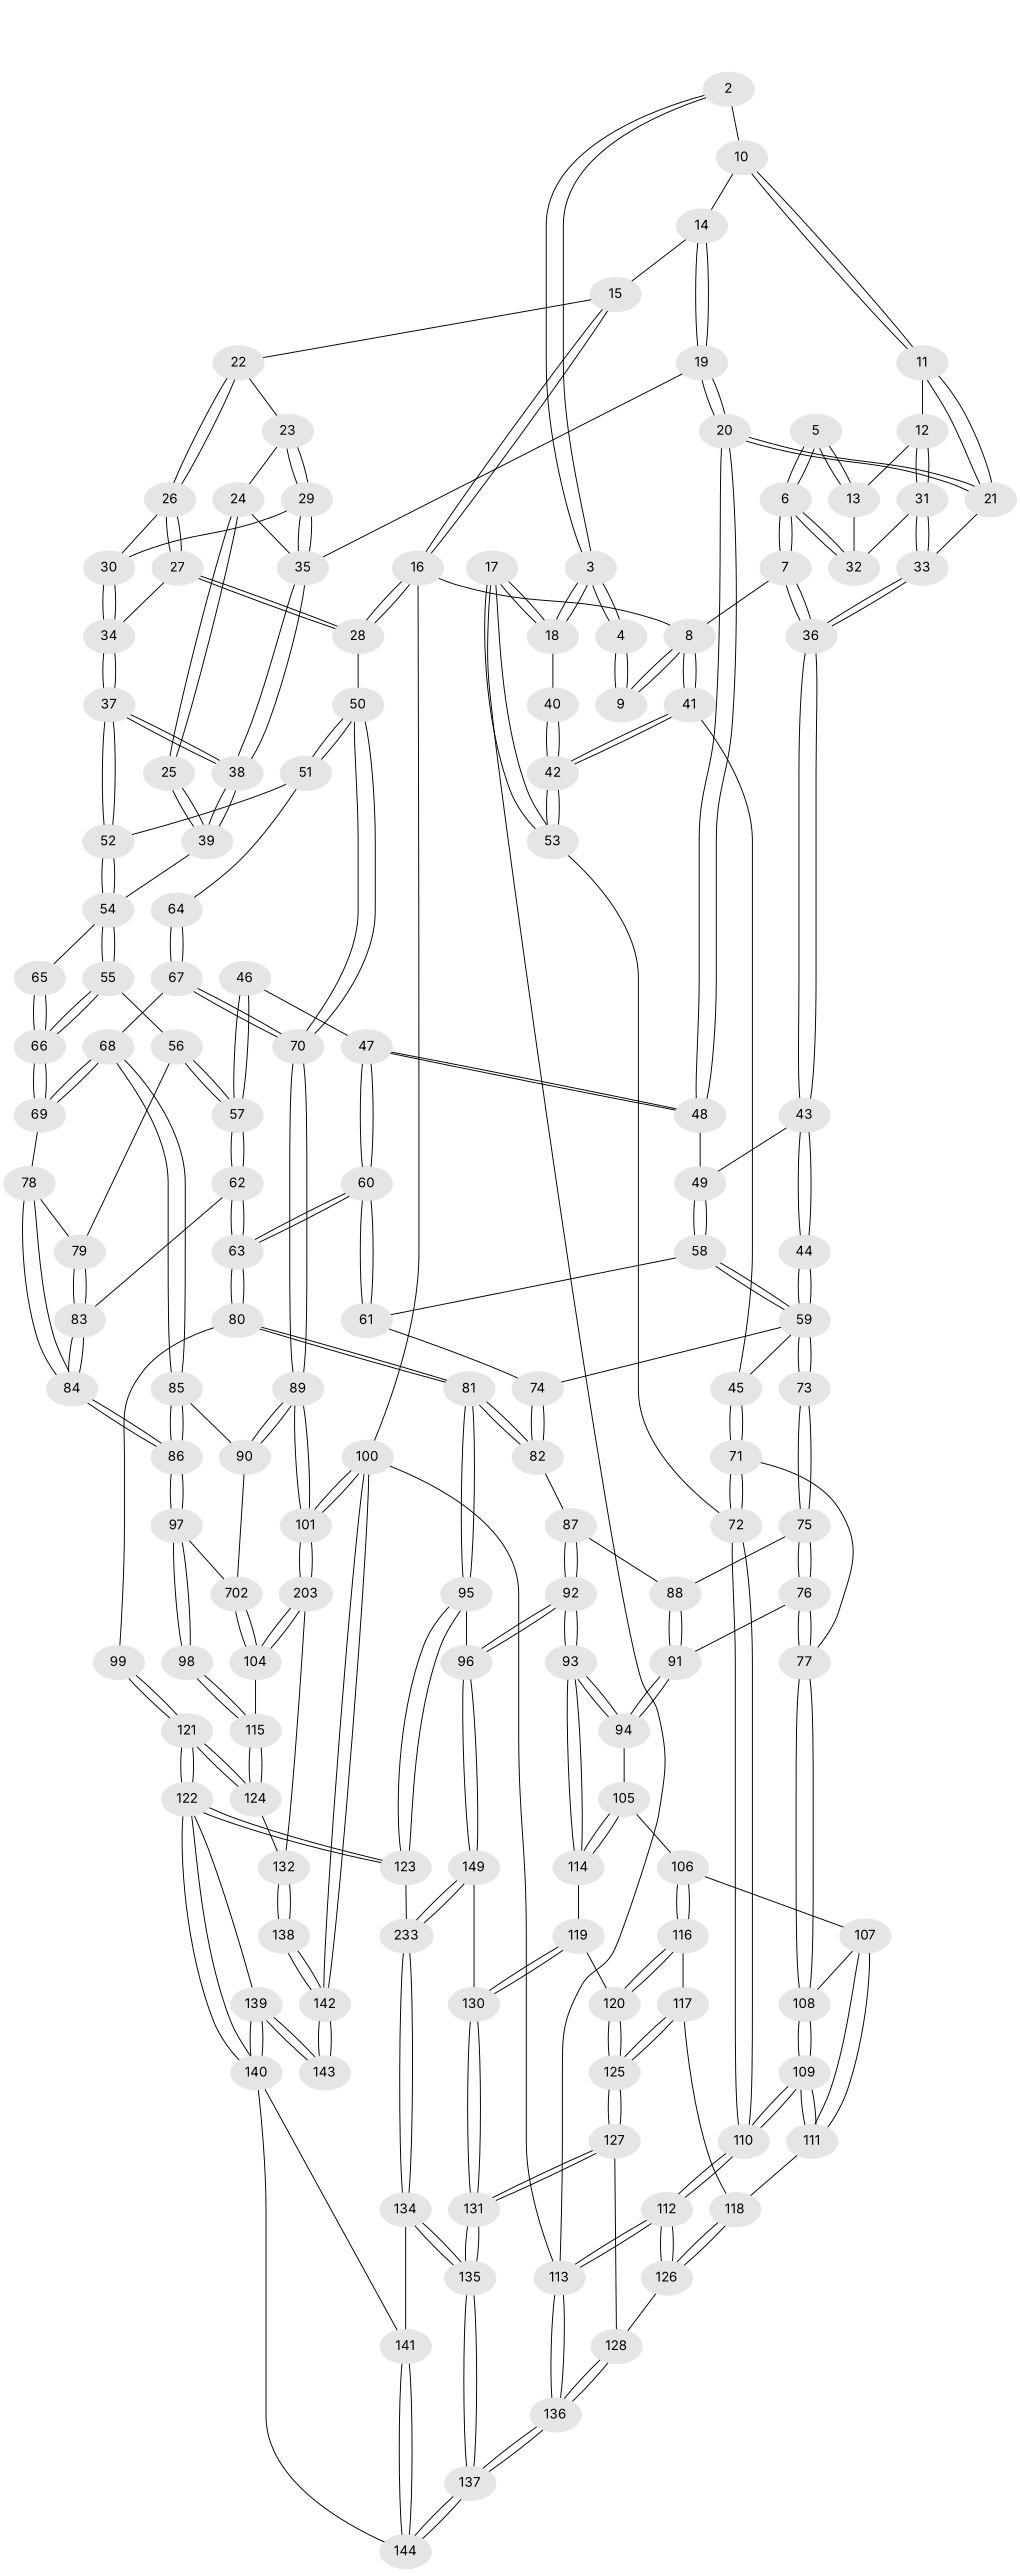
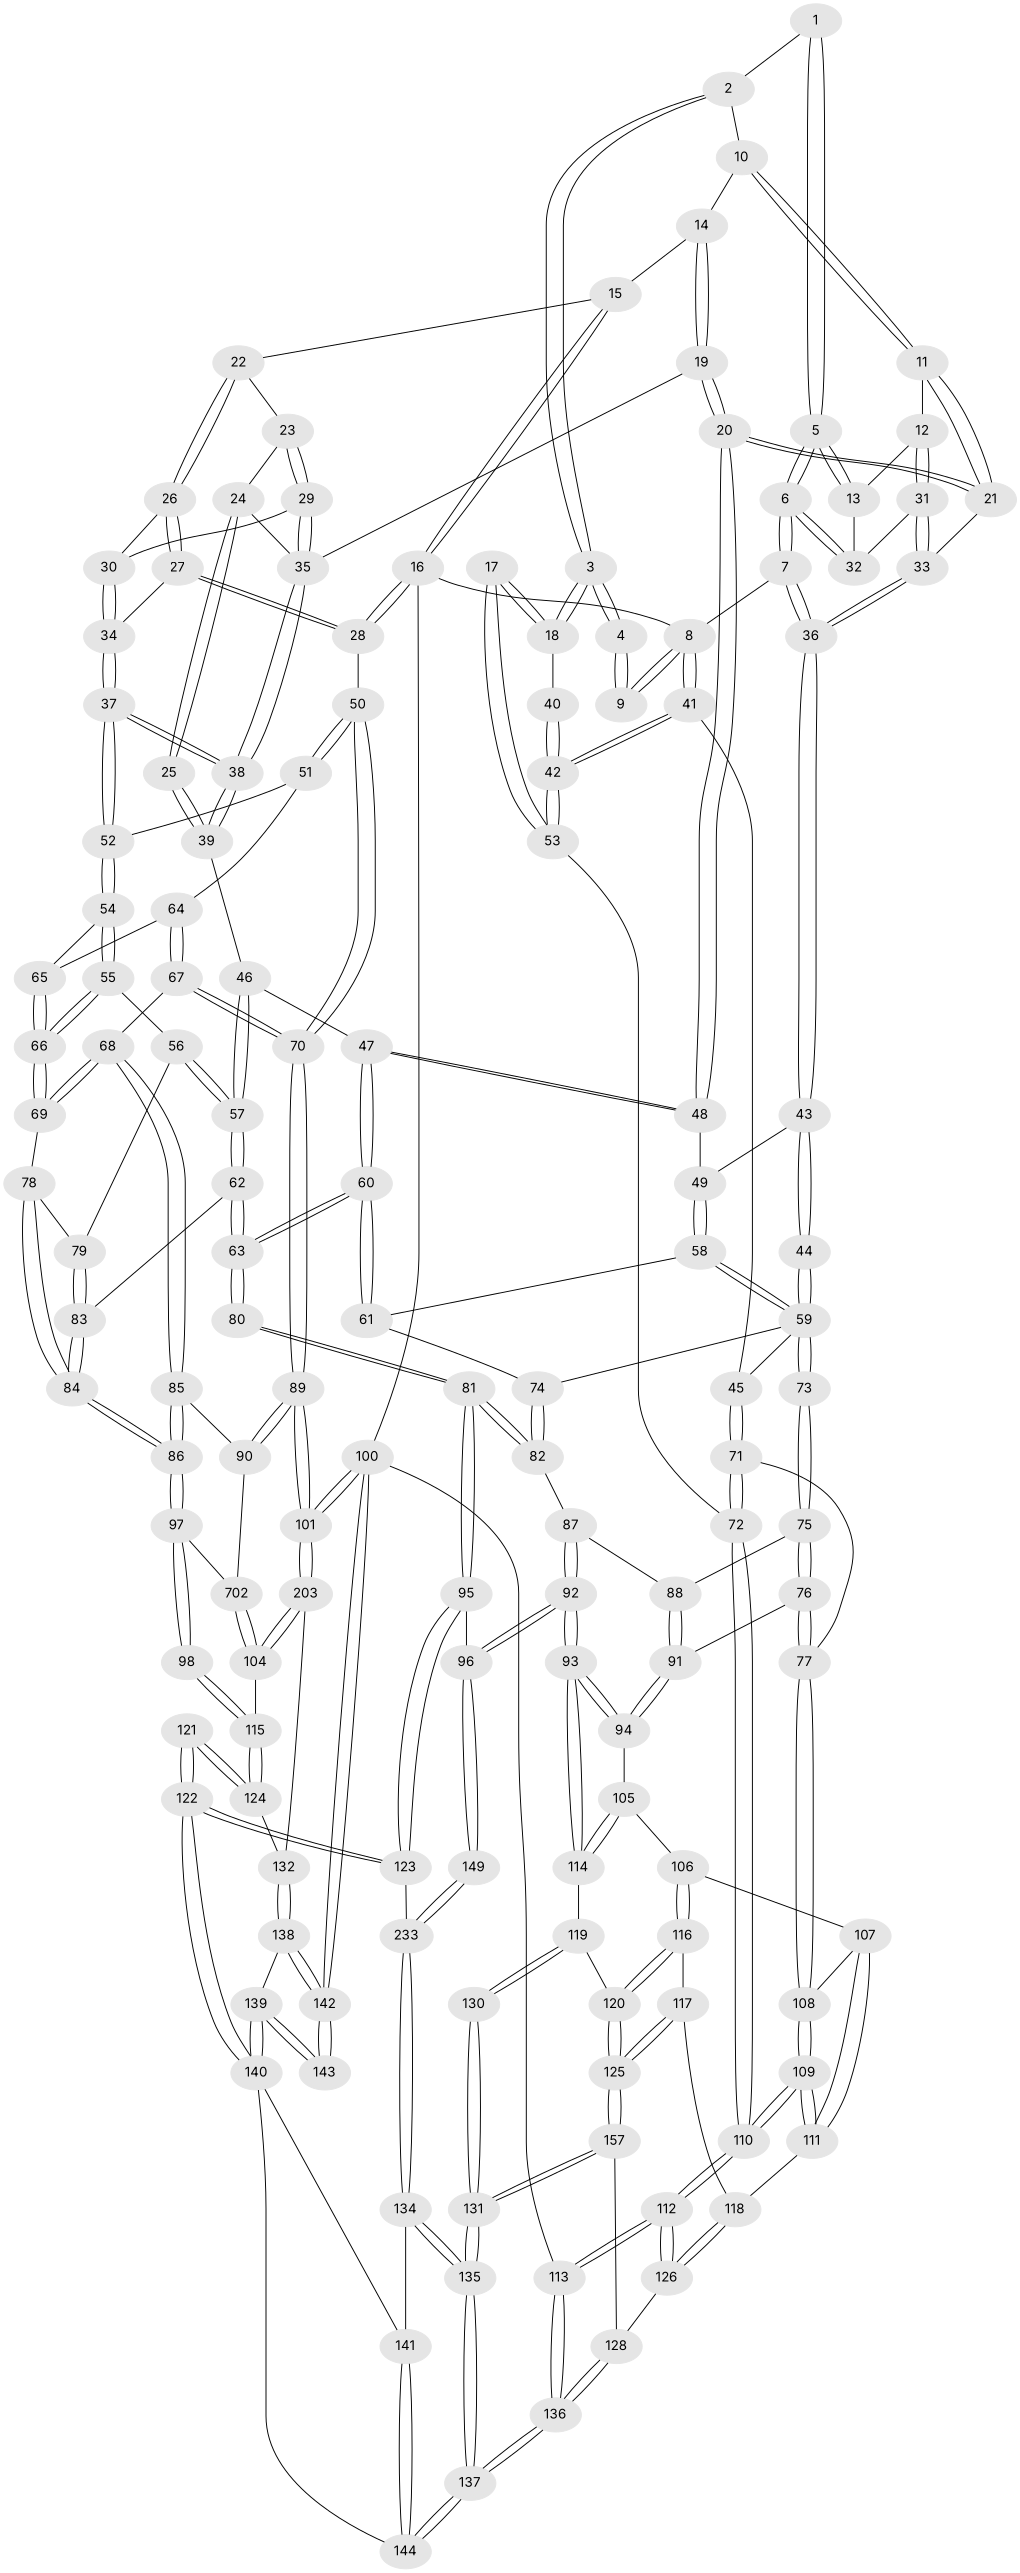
node "1": added
edge "39" -- "54": now "39" -- "46"
edge "64" -- "65": added
edge "17" -- "113": removed
node "99": removed
edge "122" -- "139": now "138" -- "139"
edge "149" -- "130": removed
node "127": label "127" -> "157"
